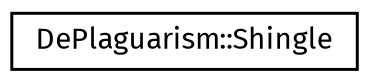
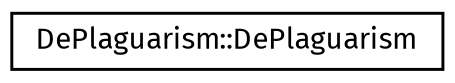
node "DePlaguarism::Shingle": label "DePlaguarism::Shingle" -> "DePlaguarism::DePlaguarism"
